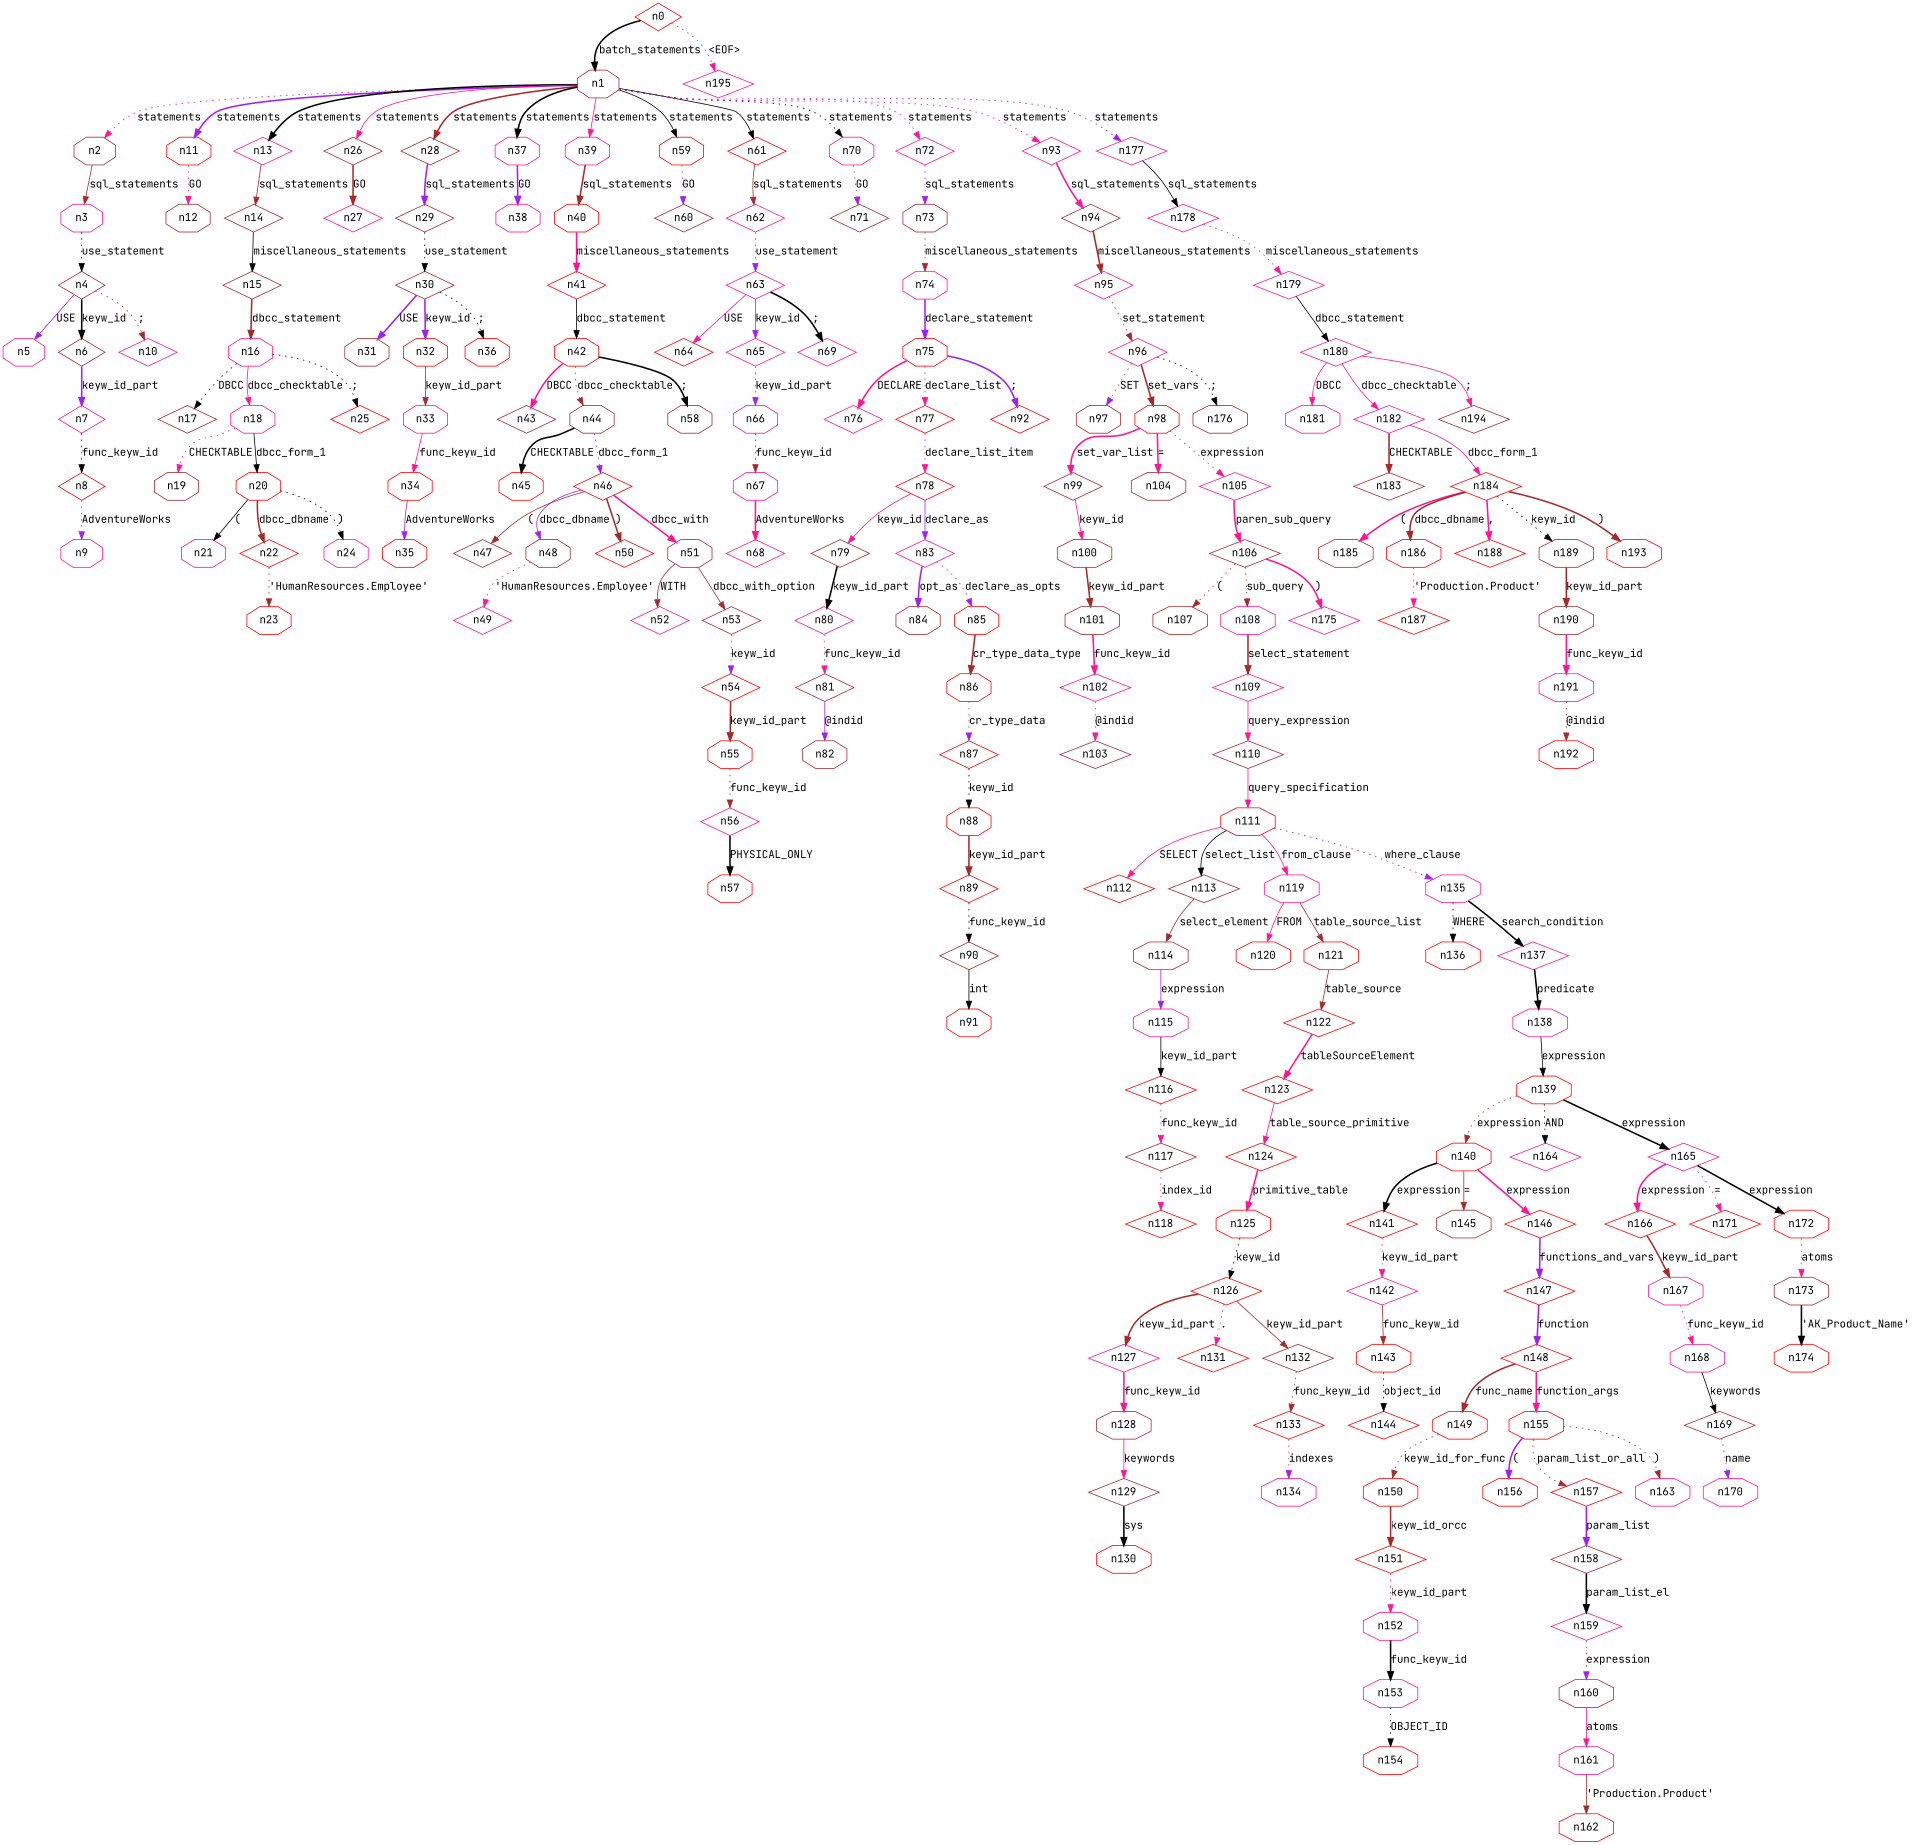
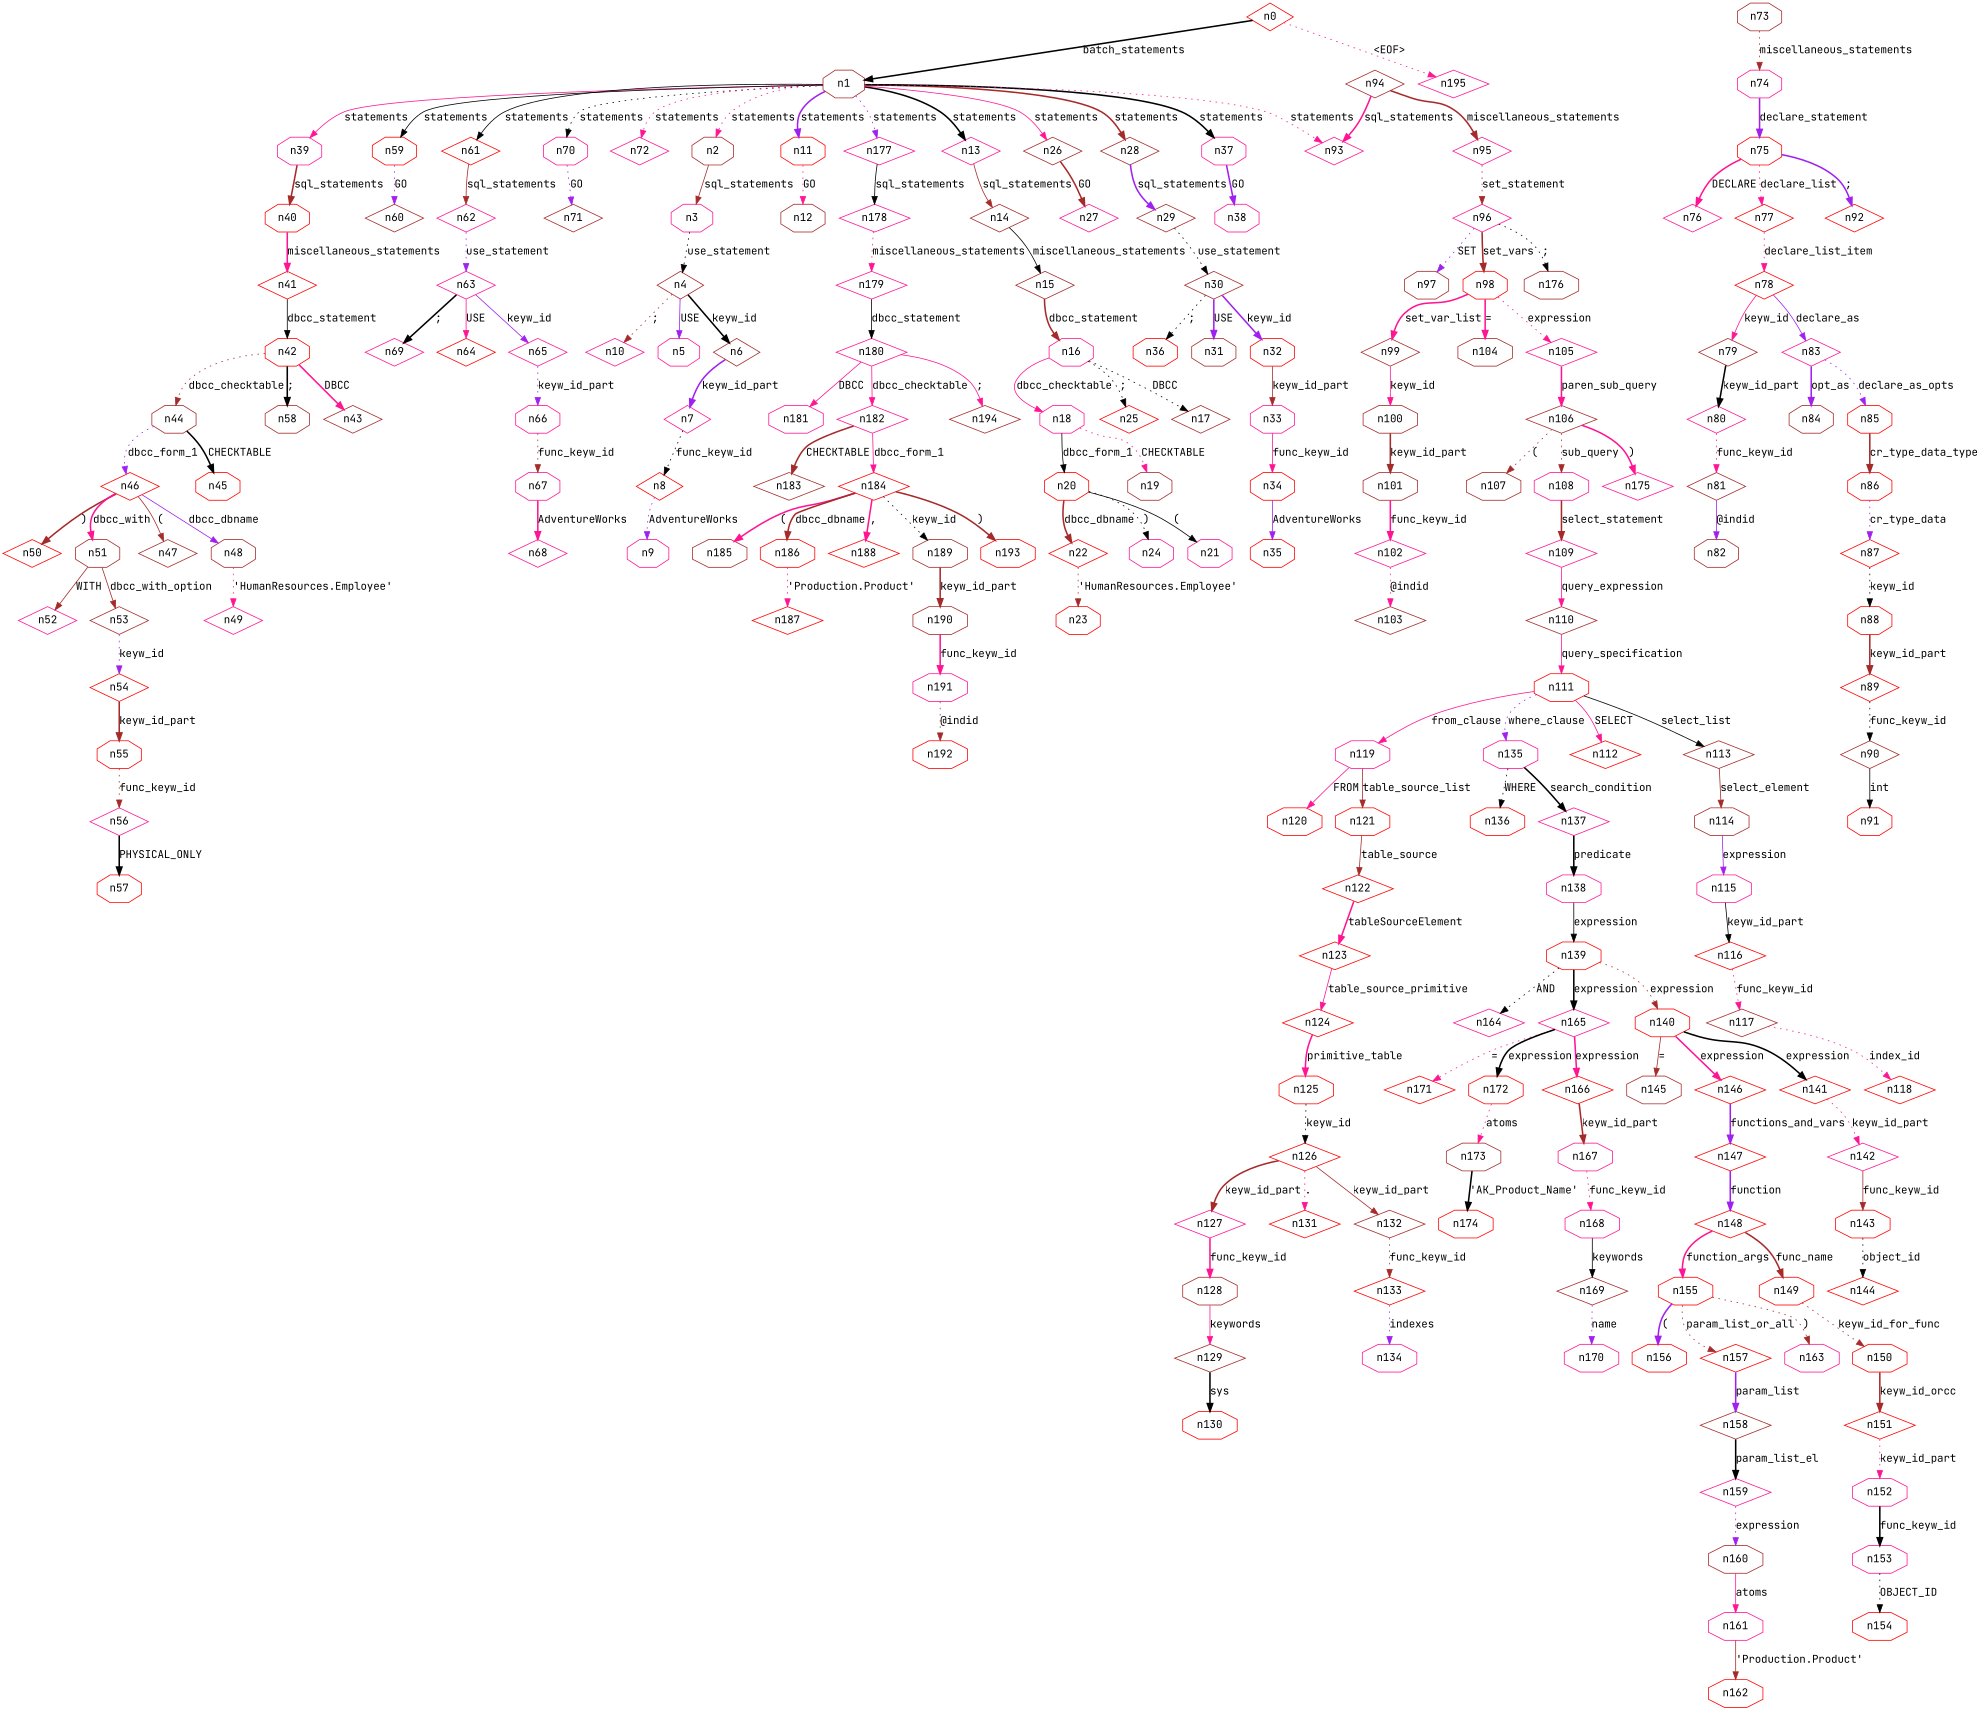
edge "n72" -> "n73": removed, label "sql_statements"
edge "n93" -> "n94": reversed
